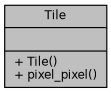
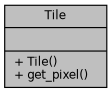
node "Tile": text "+ pixel_pixel()" -> "+ get_pixel()"
